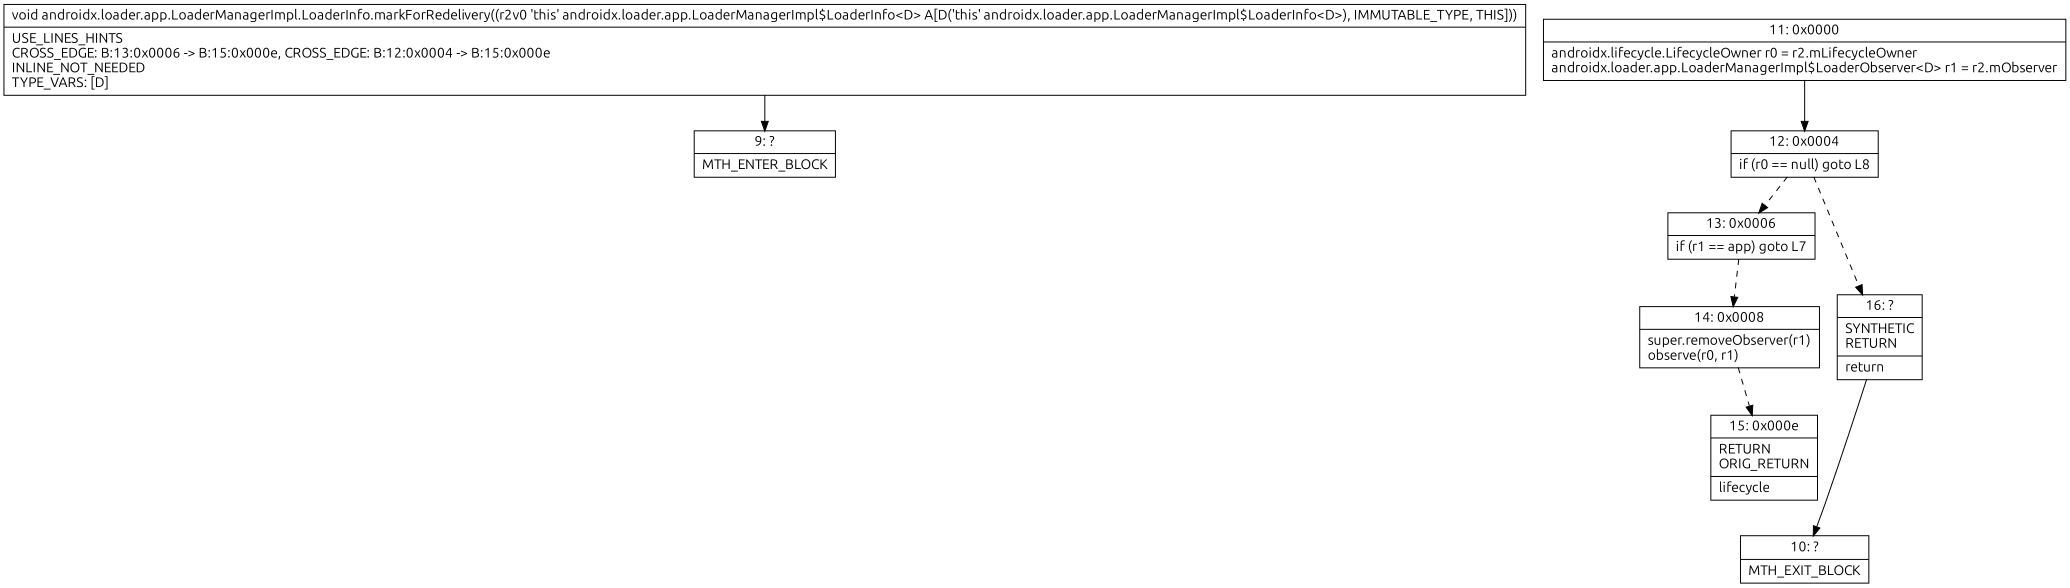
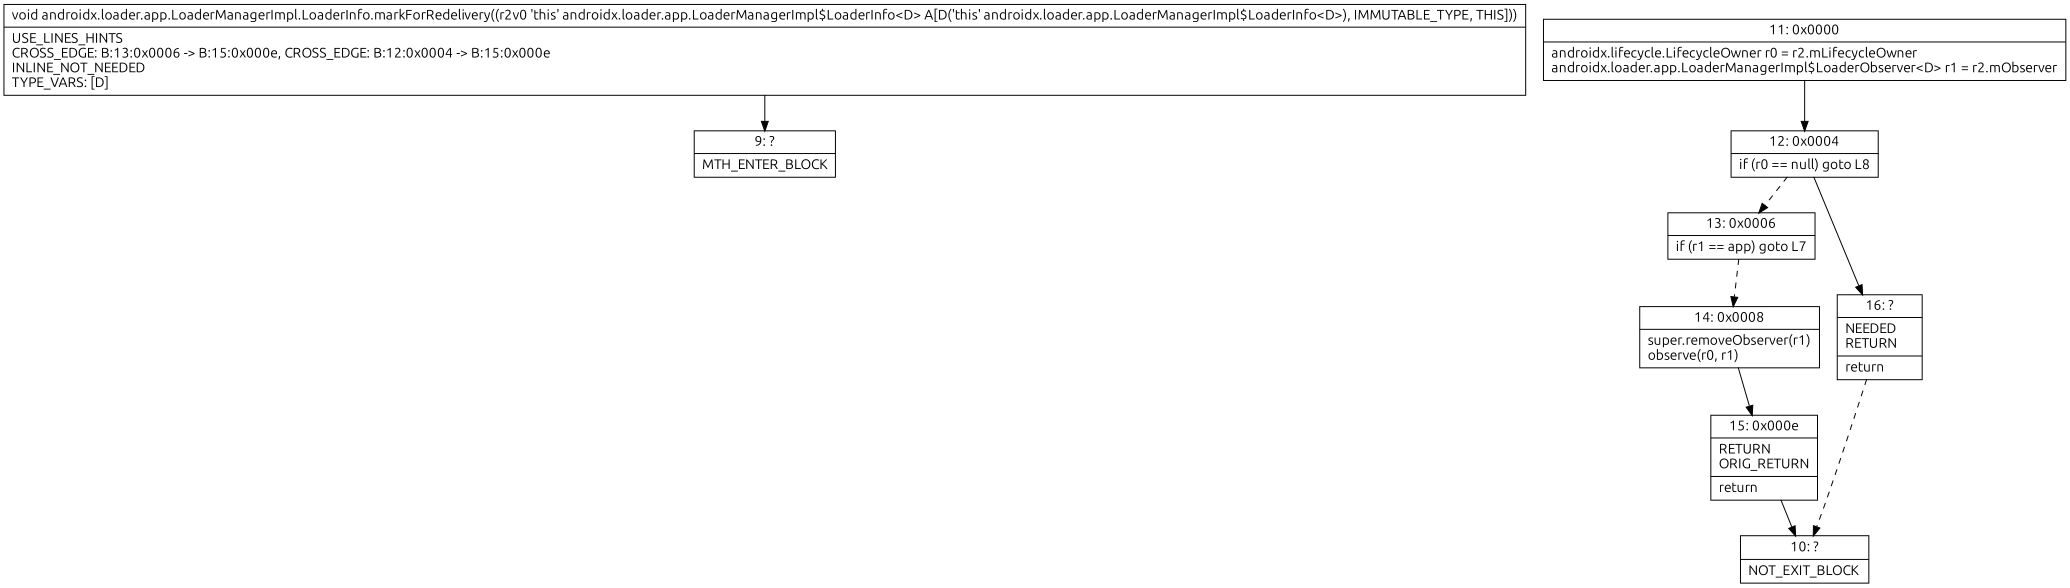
edge "12: 0x0004" -> "16: ?": style dashed -> solid
node "16: ?": text "SYNTHETIC" -> "NEEDED"
edge "14: 0x0008" -> "15: 0x000e": style dashed -> solid
edge "16: ?" -> "10: ?": style solid -> dashed
node "15: 0x000e": text "lifecycle" -> "return"
edge "15: 0x000e" -> "10: ?": added
node "10: ?": text "MTH_EXIT_BLOCK" -> "NOT_EXIT_BLOCK"
